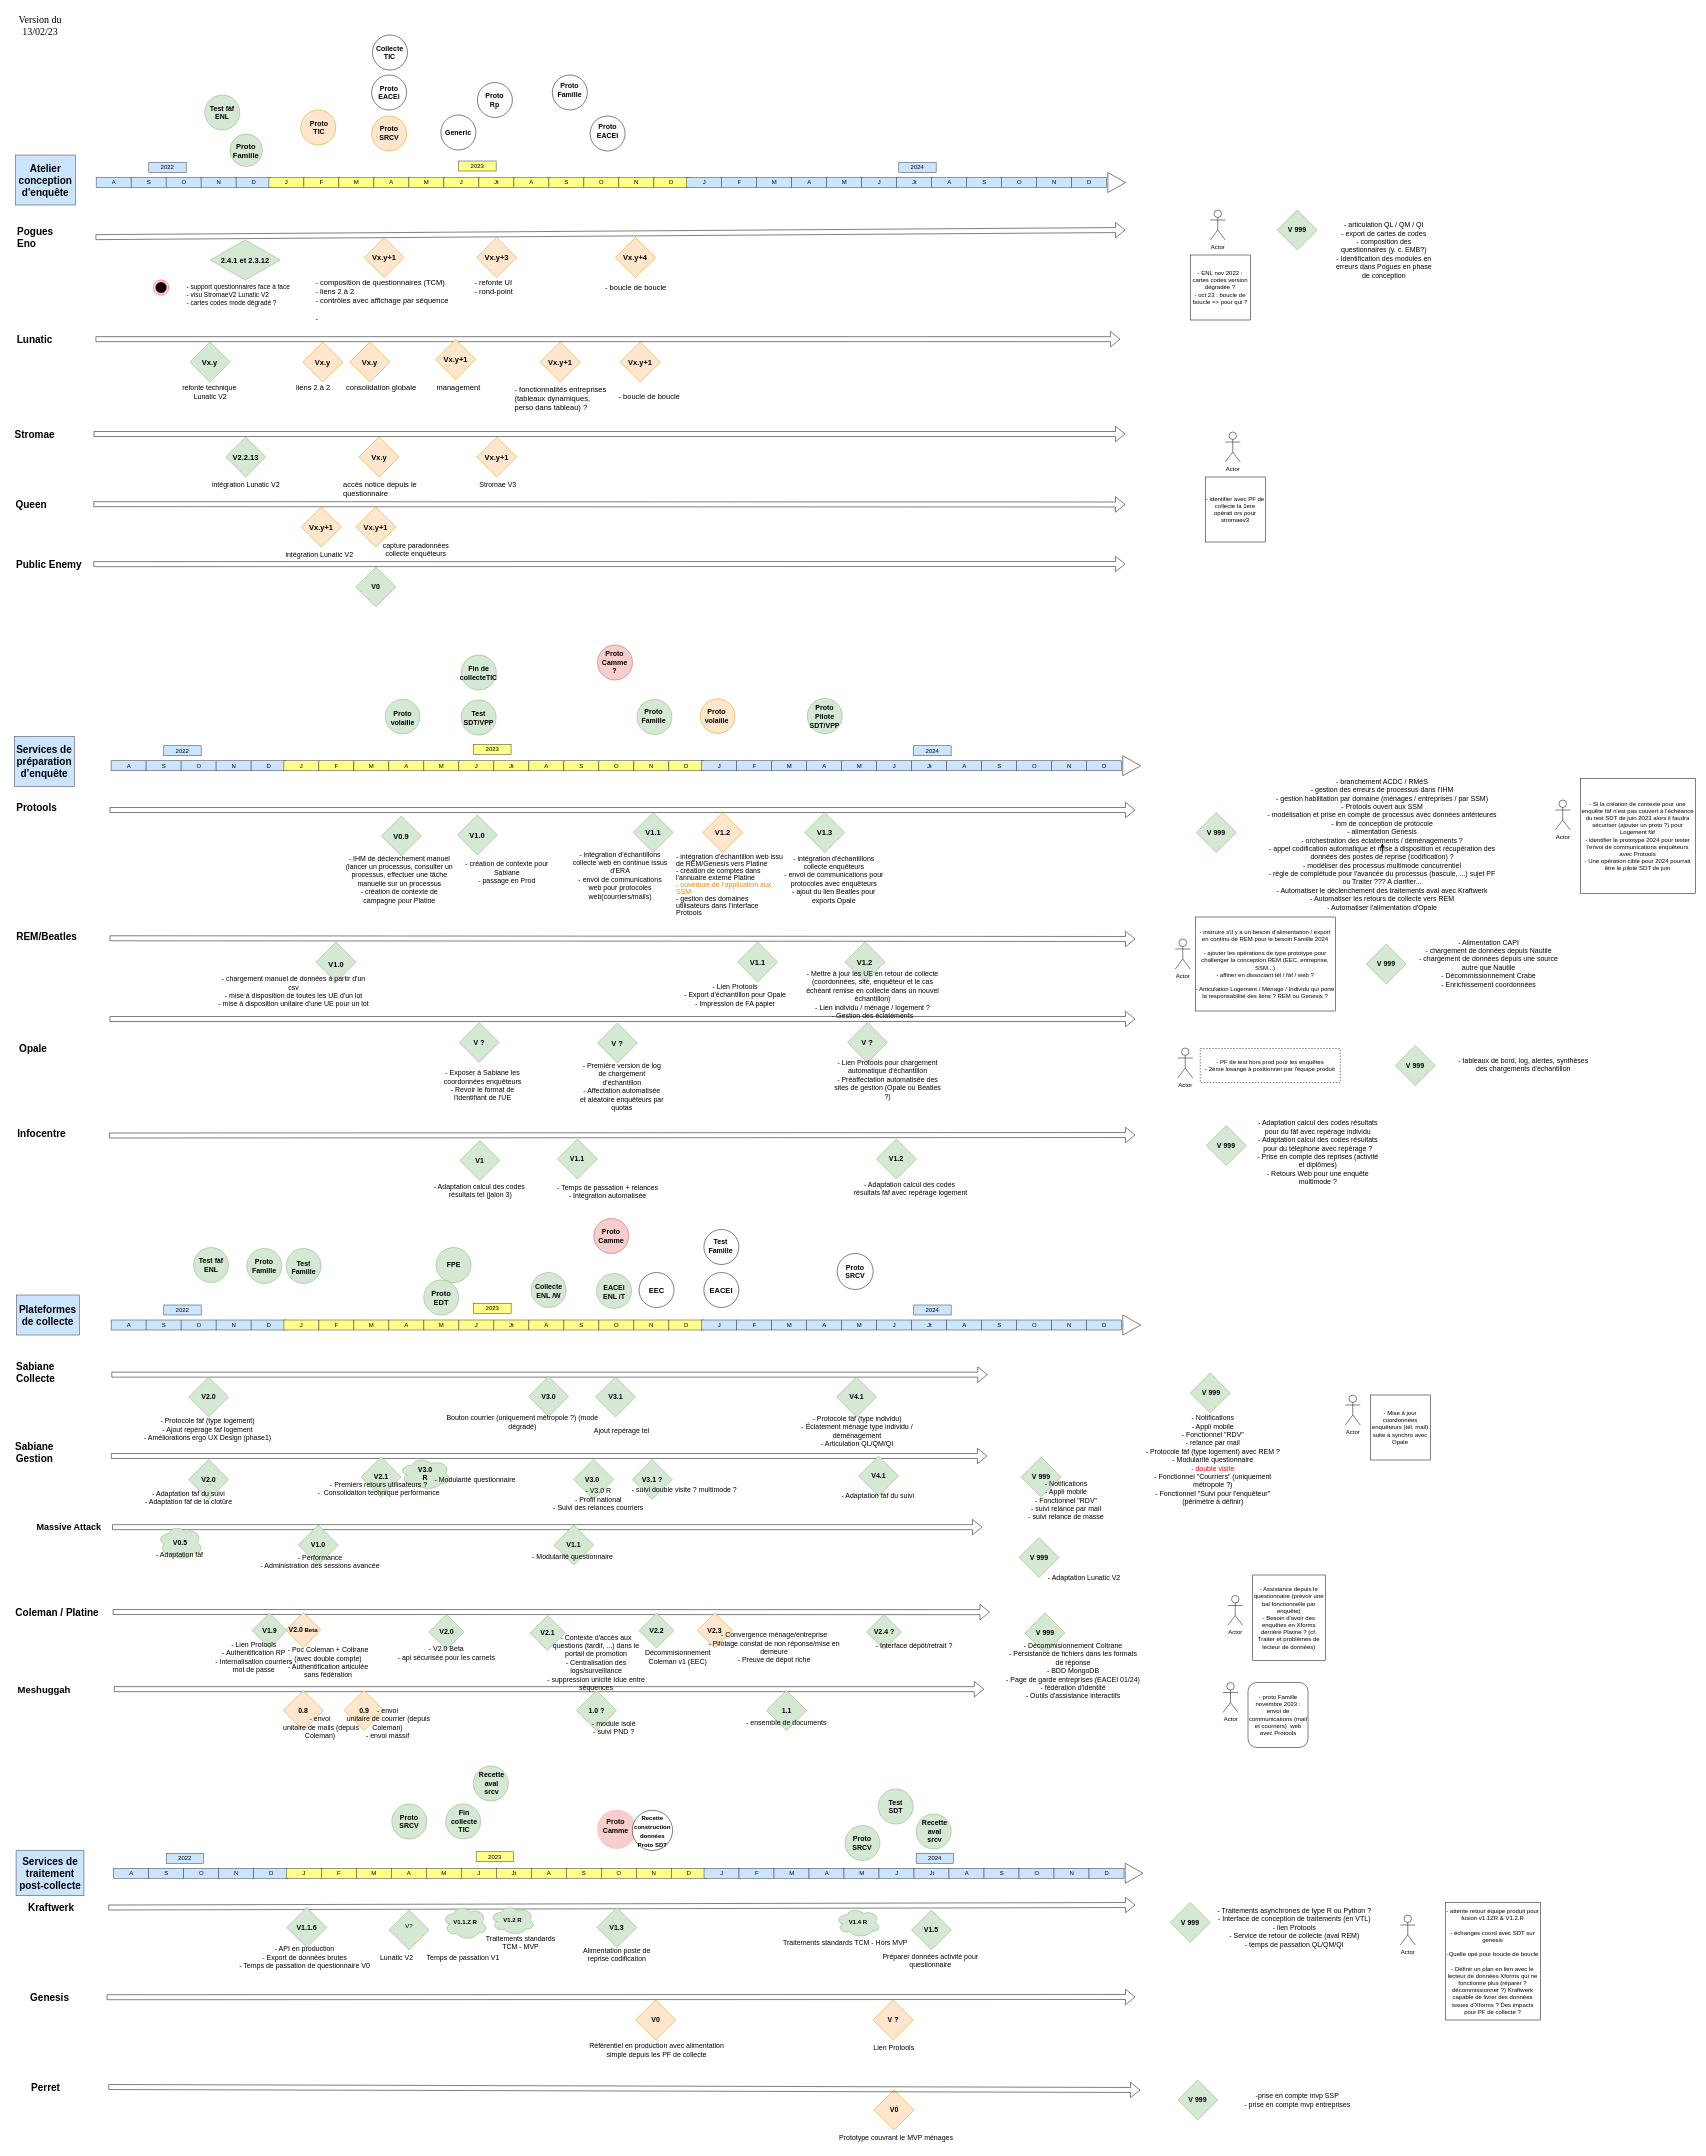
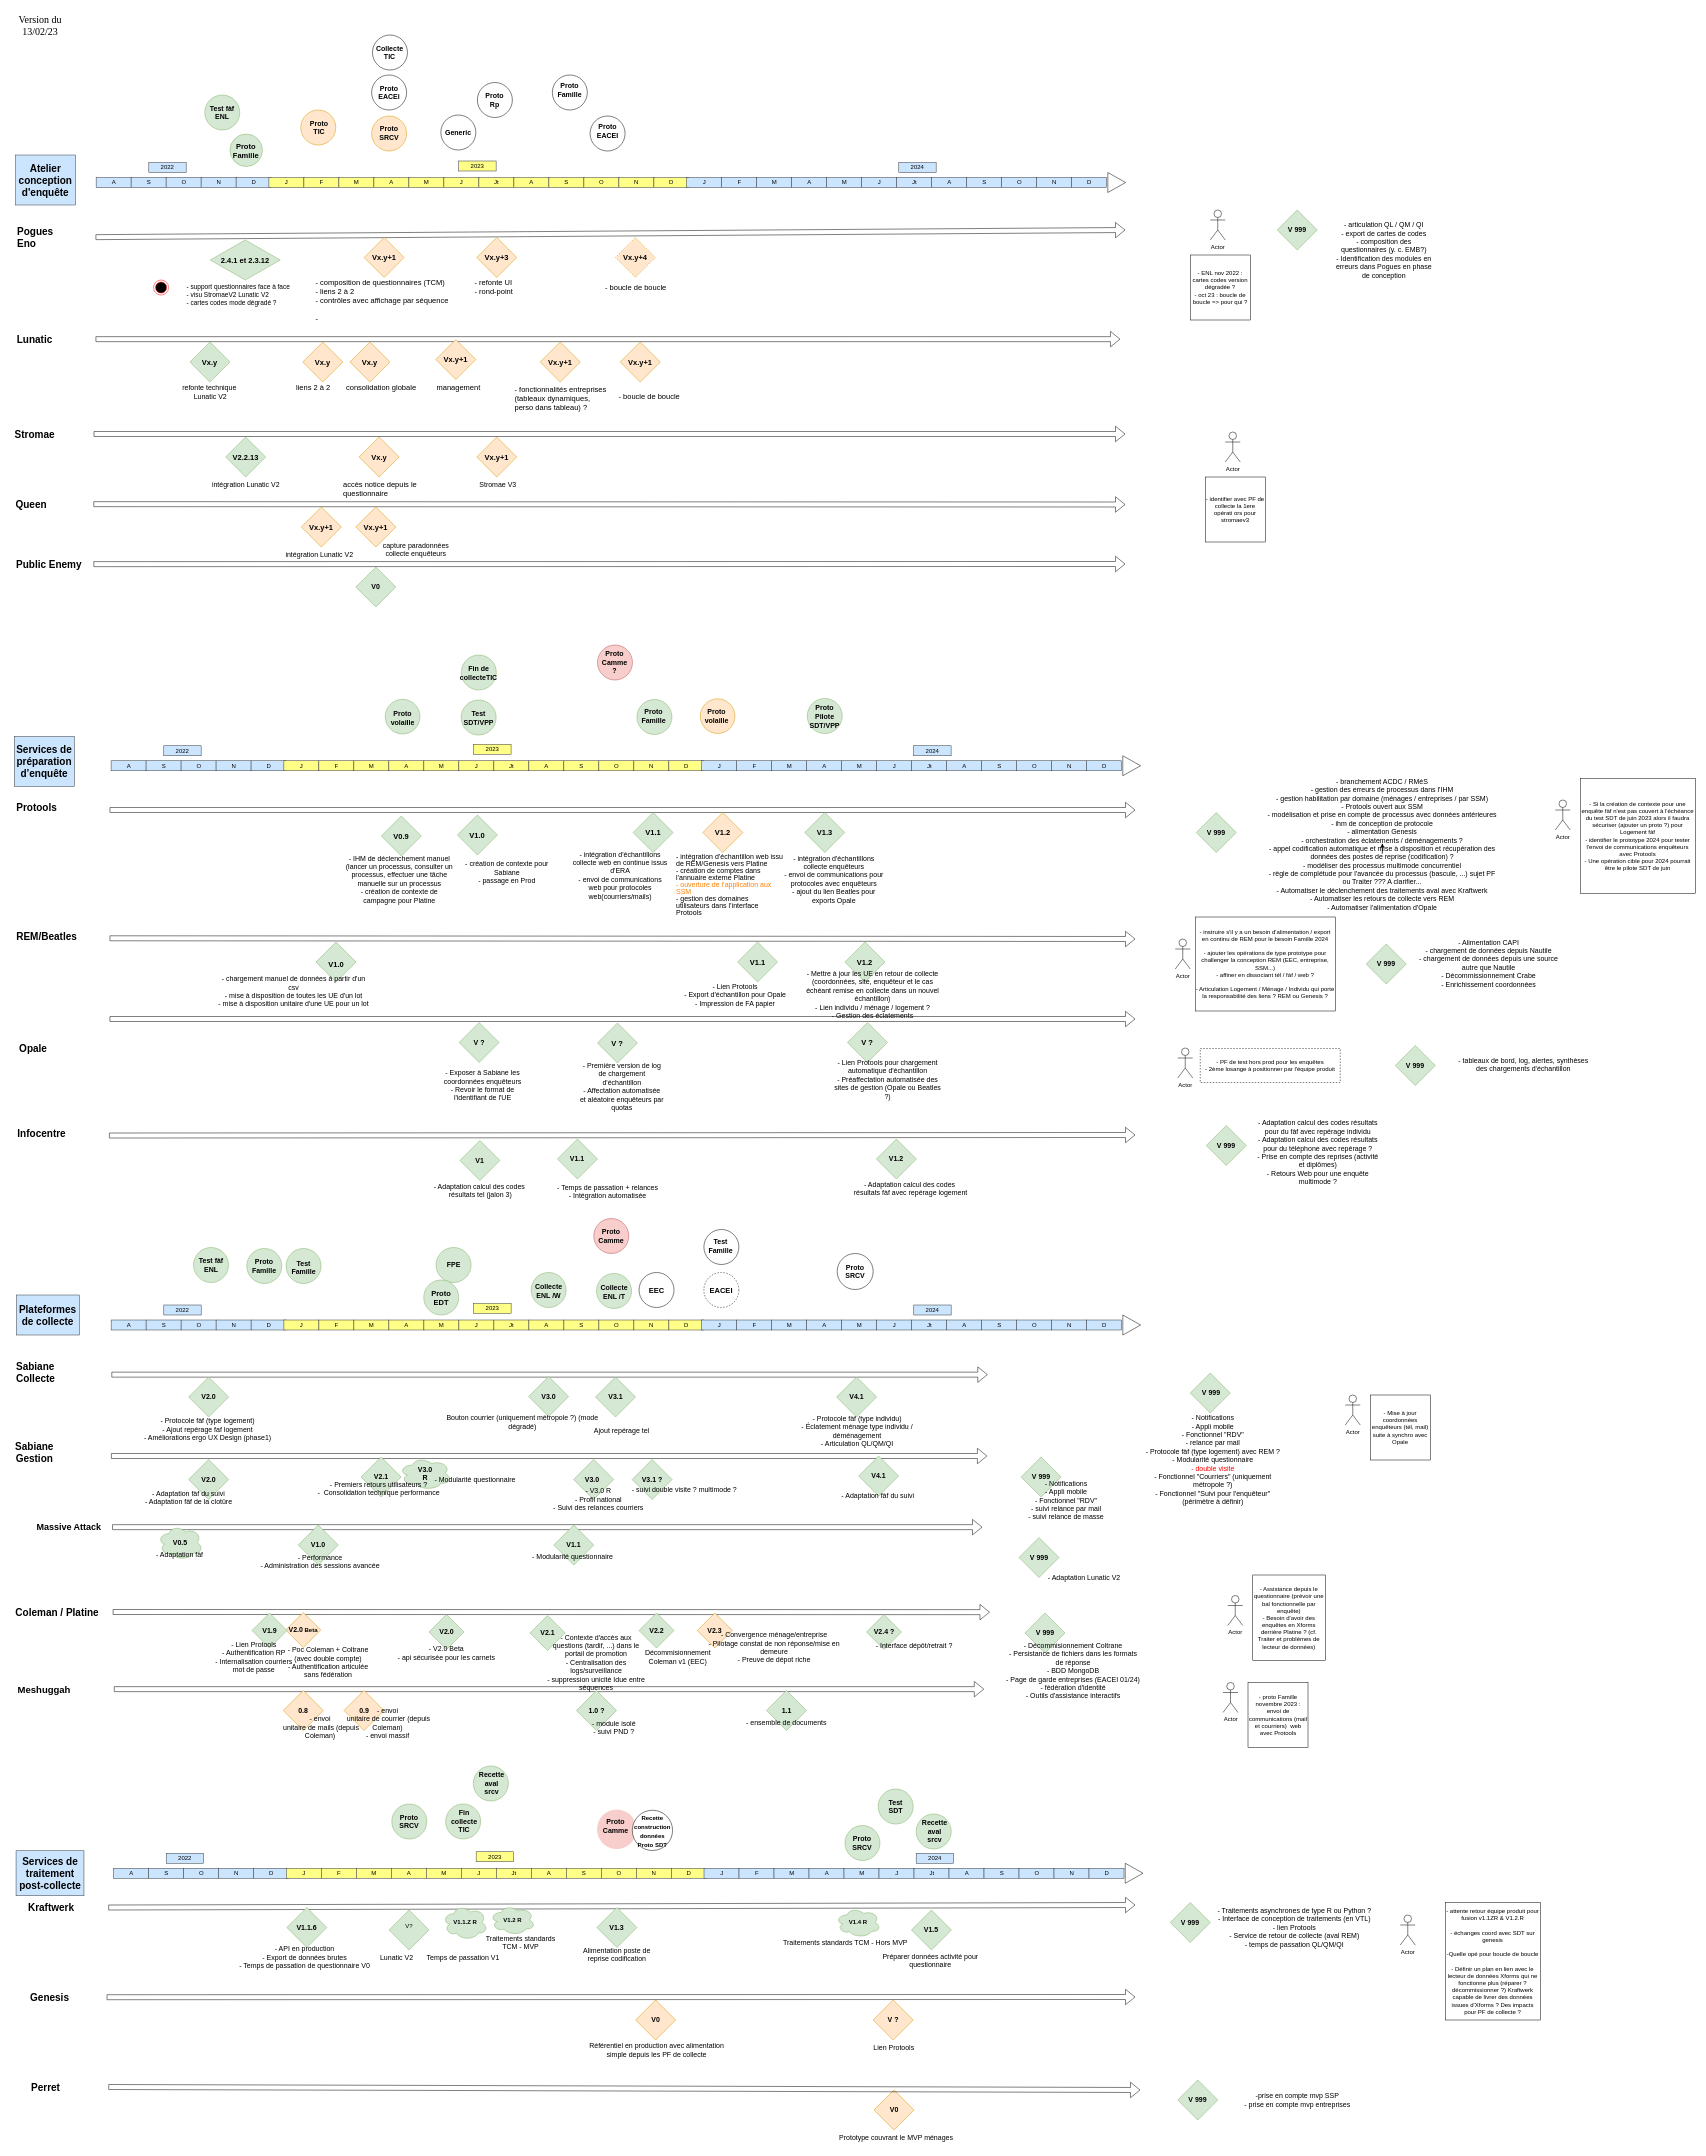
node "Vx.y+4": style solid -> dashed
node "EACEI": style solid -> dashed
node "EACEi ENL /T": label "EACEi ENL /T" -> "Collecte ENL /T"
node "- proto Famille novembre 2023 : envoi de communications (mail et courriers) web avec Protools": shape rounded rectangle -> rectangle
